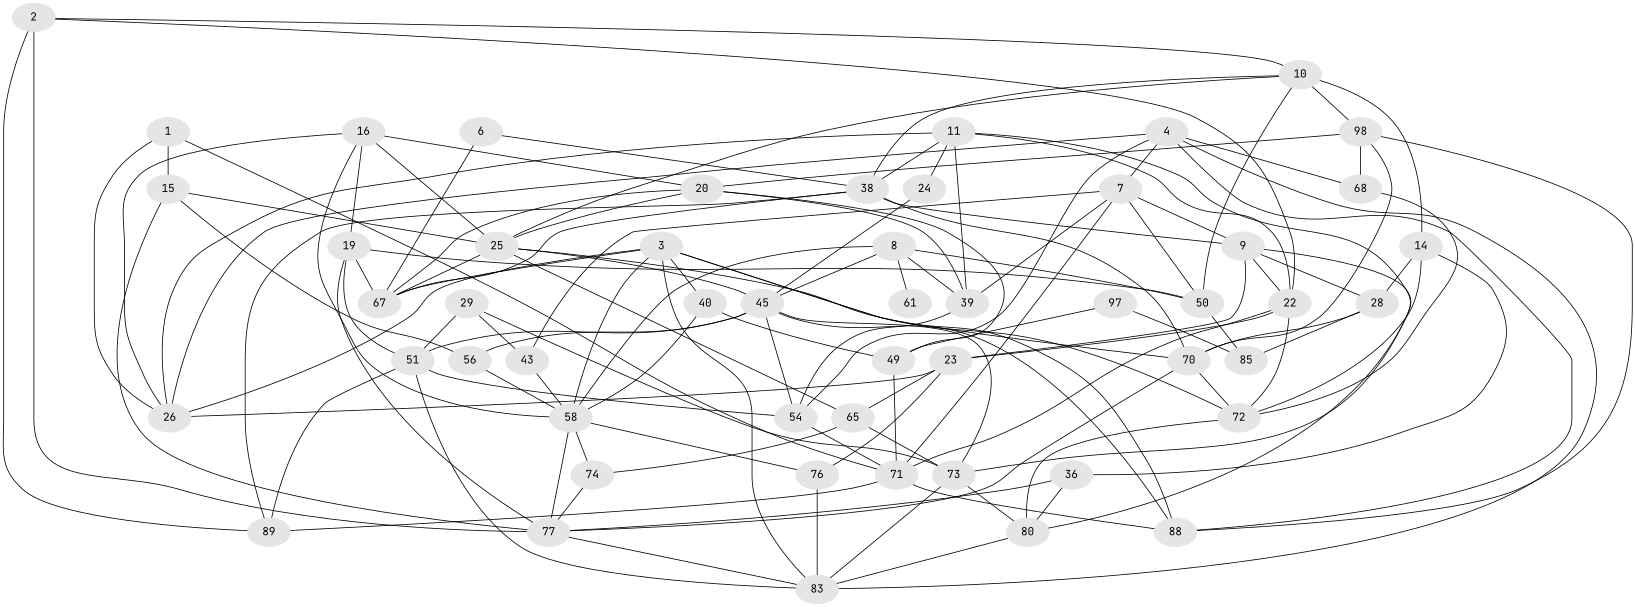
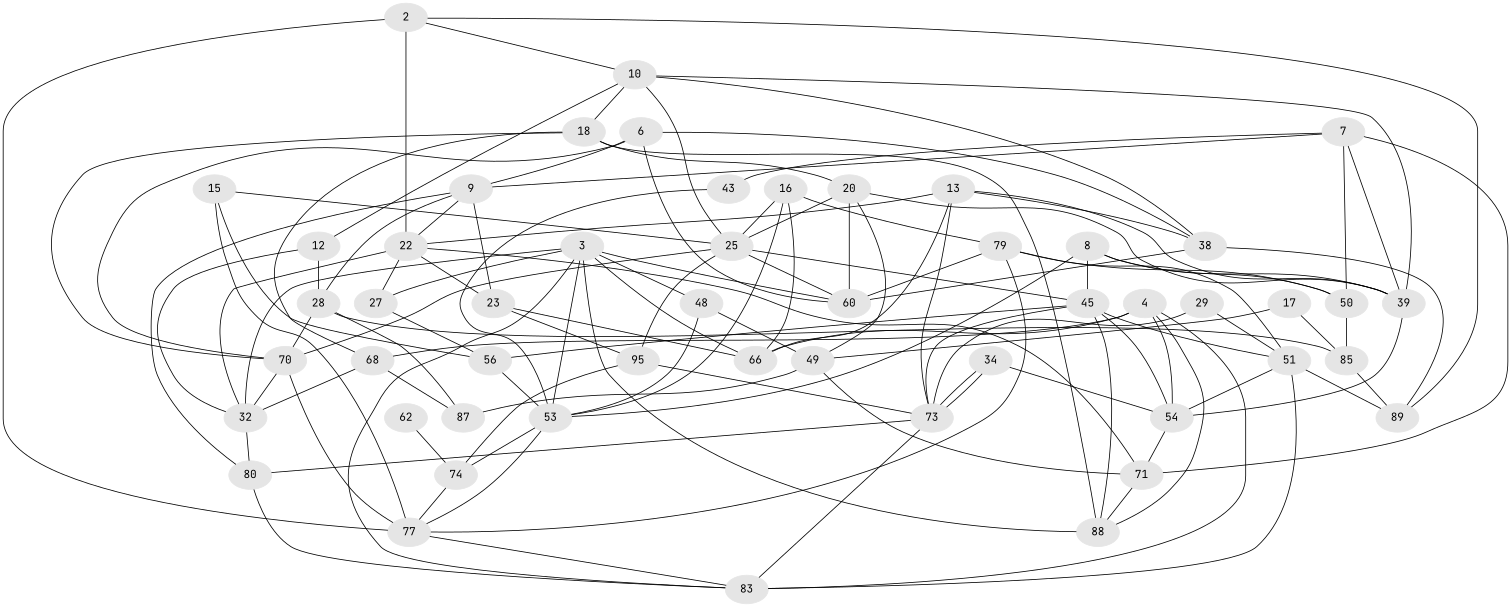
node "1": removed
node "11": label "11" -> "13"
node "98": label "98" -> "18"
edge "4" -- "7": removed
edge "16" -- "20": removed
edge "10" -- "50": now "10" -- "39"
node "24": removed
edge "38" -- "9": now "6" -- "9"
edge "38" -- "70": now "6" -- "70"
node "19": label "19" -> "79"
node "14": label "14" -> "12"
node "27": added
node "67": label "67" -> "60"
node "40": label "40" -> "48"
node "61": removed
node "97": label "97" -> "17"
edge "29" -- "43": removed
node "34": added
node "26": label "26" -> "66"
node "62": added
node "87": added
node "58": label "58" -> "53"
node "65": label "65" -> "95"
node "72": label "72" -> "32"
node "76": removed
node "36": removed
edge "71" -- "89": now "85" -- "89"
